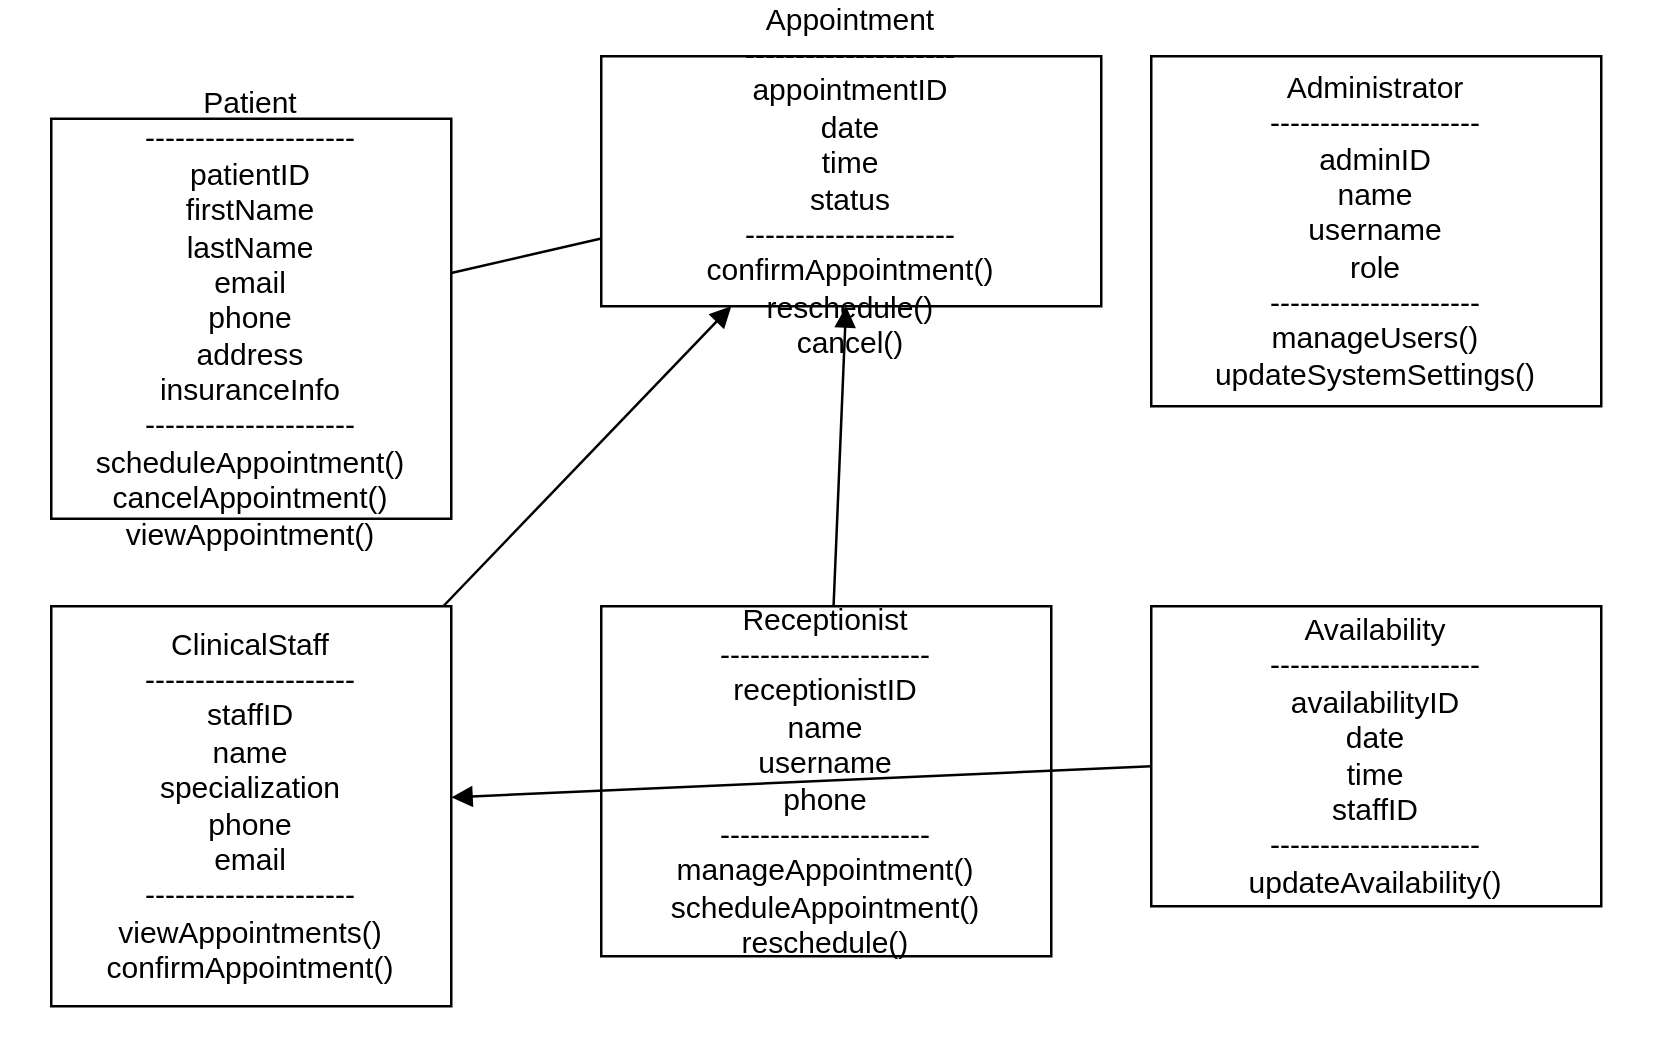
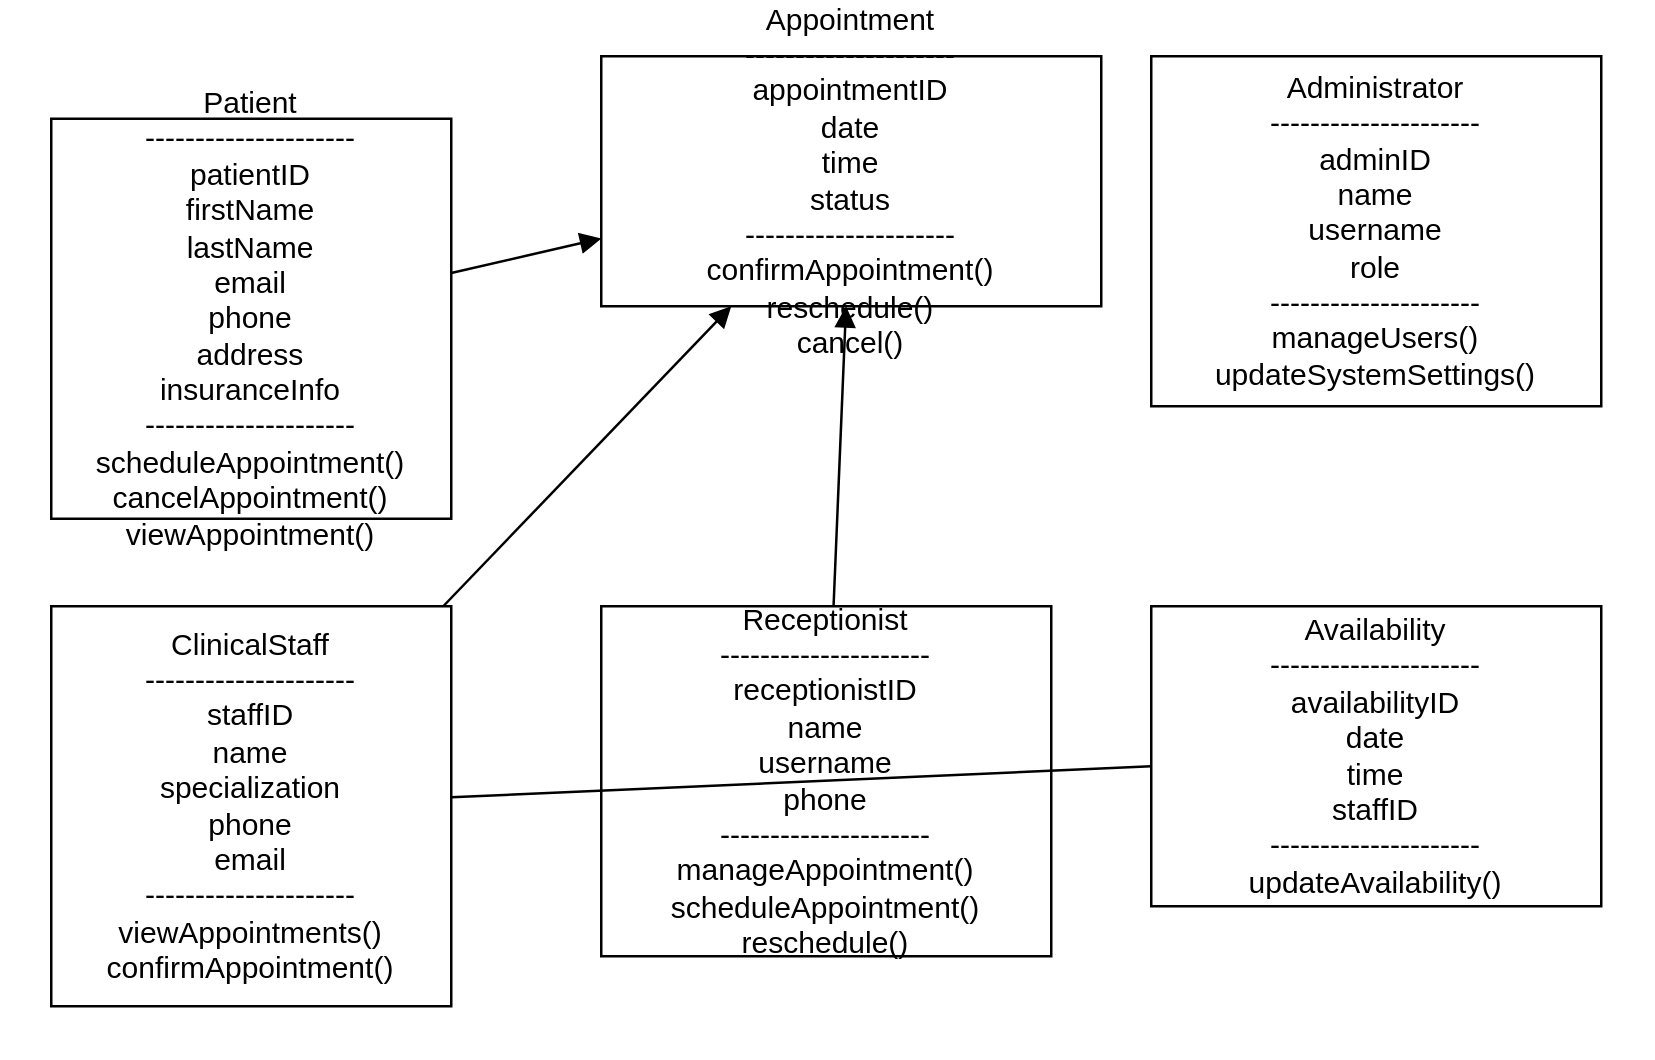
edge "Appointment --------------------- appointmentID date time status --------------------- confirmAppointment() reschedule() cancel()" -- "Patient --------------------- patientID firstName lastName email phone address insuranceInfo --------------------- scheduleAppointment() cancelAppointment() viewAppointment()": arrowhead none -> block
edge "Availability --------------------- availabilityID date time staffID --------------------- updateAvailability()" -> "ClinicalStaff --------------------- staffID name specialization phone email --------------------- viewAppointments() confirmAppointment()": arrowhead block -> none
